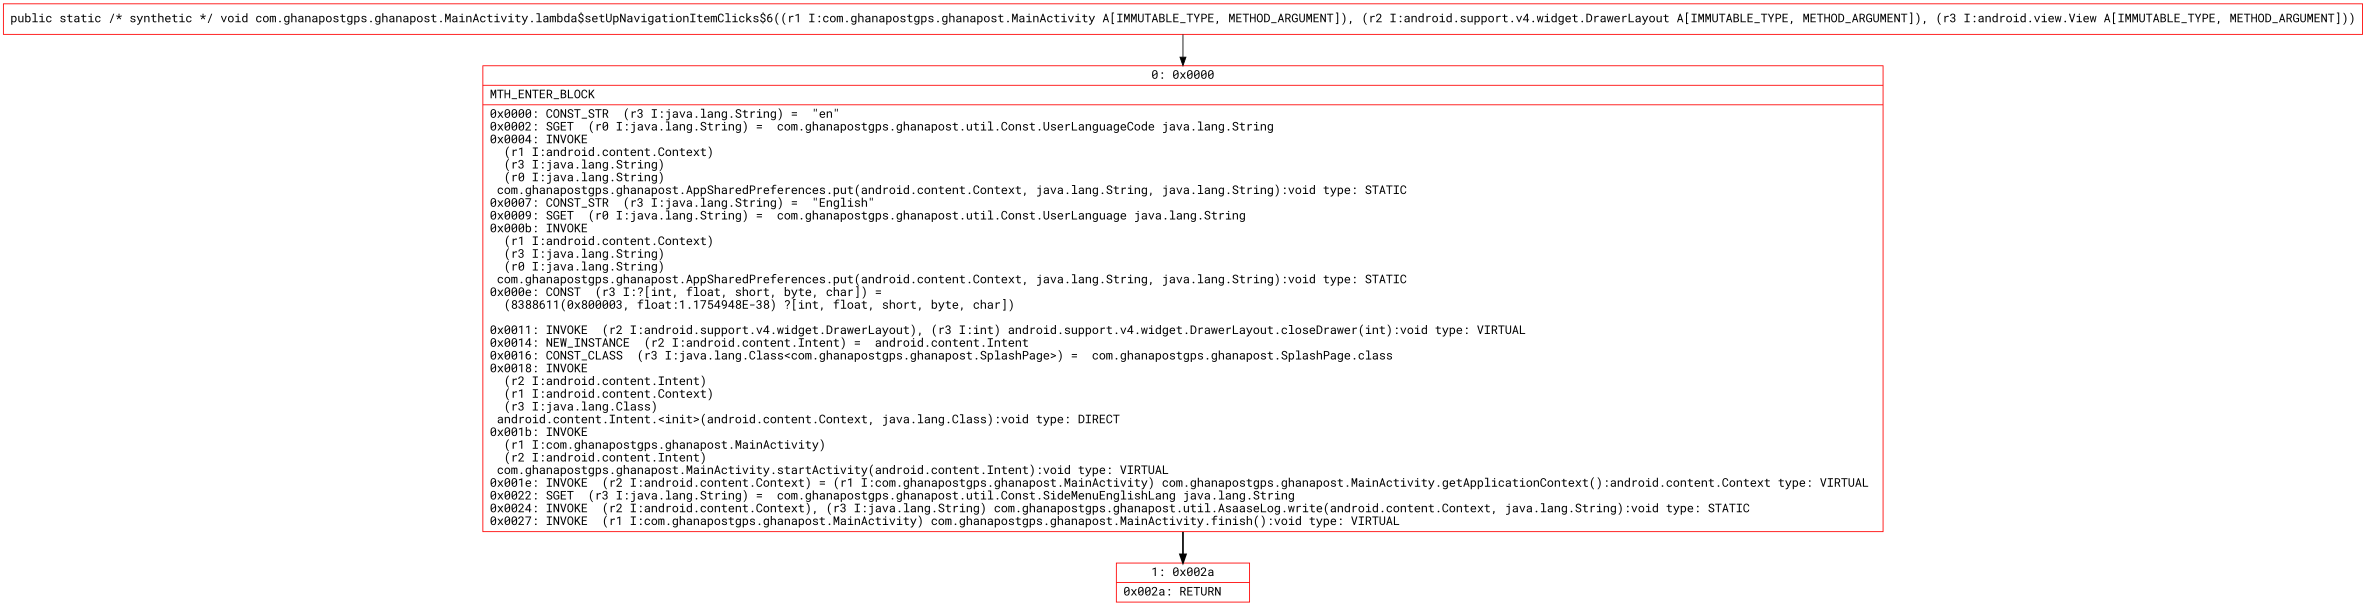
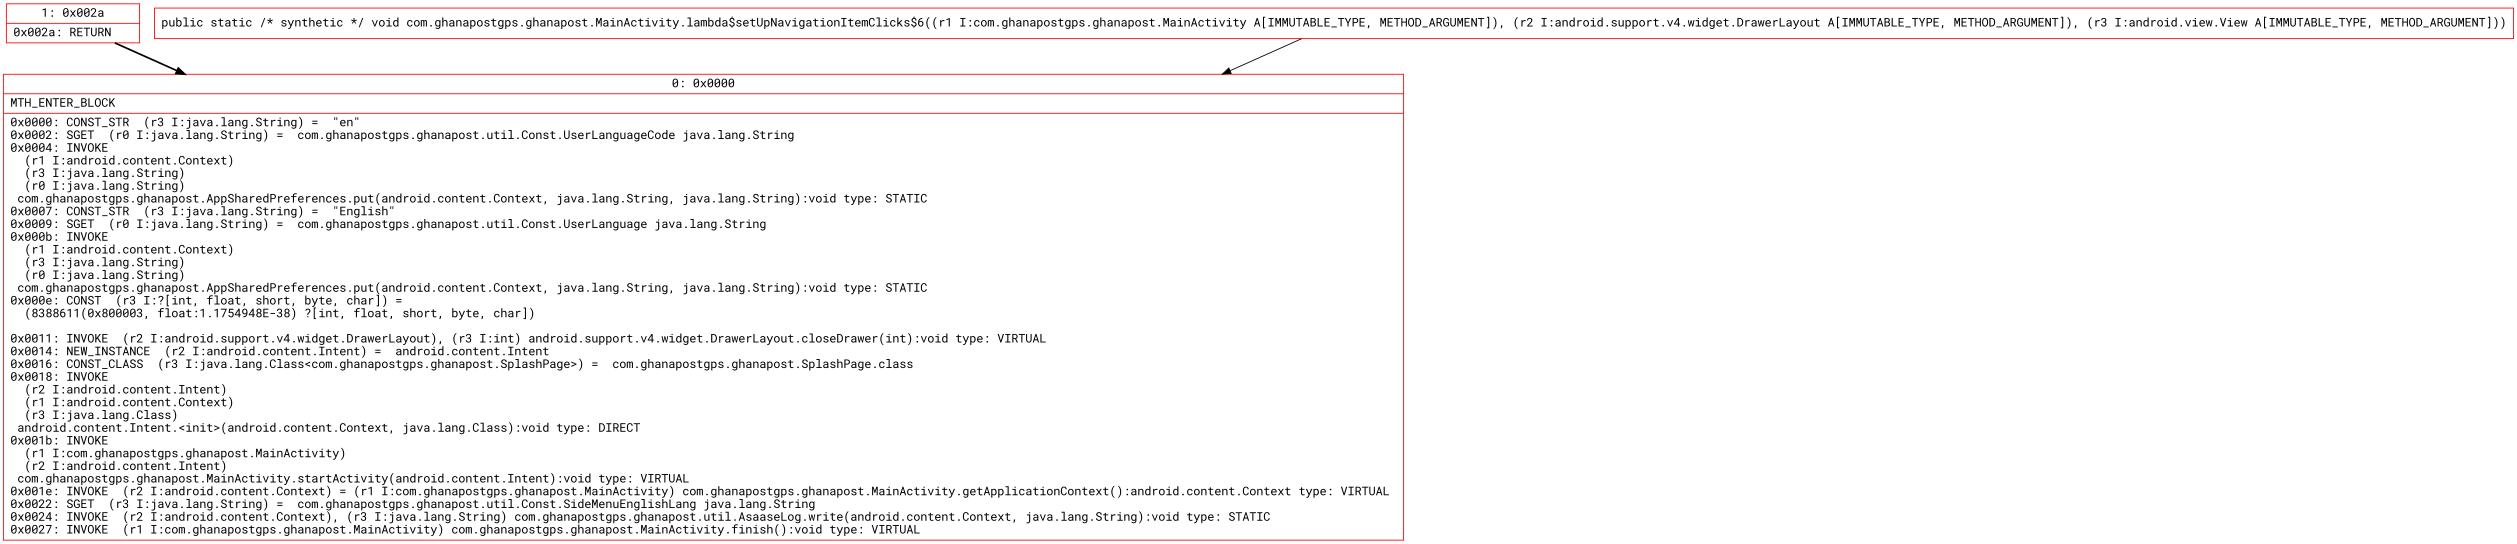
edge "0: 0x0000" -> "1: 0x002a": reversed
